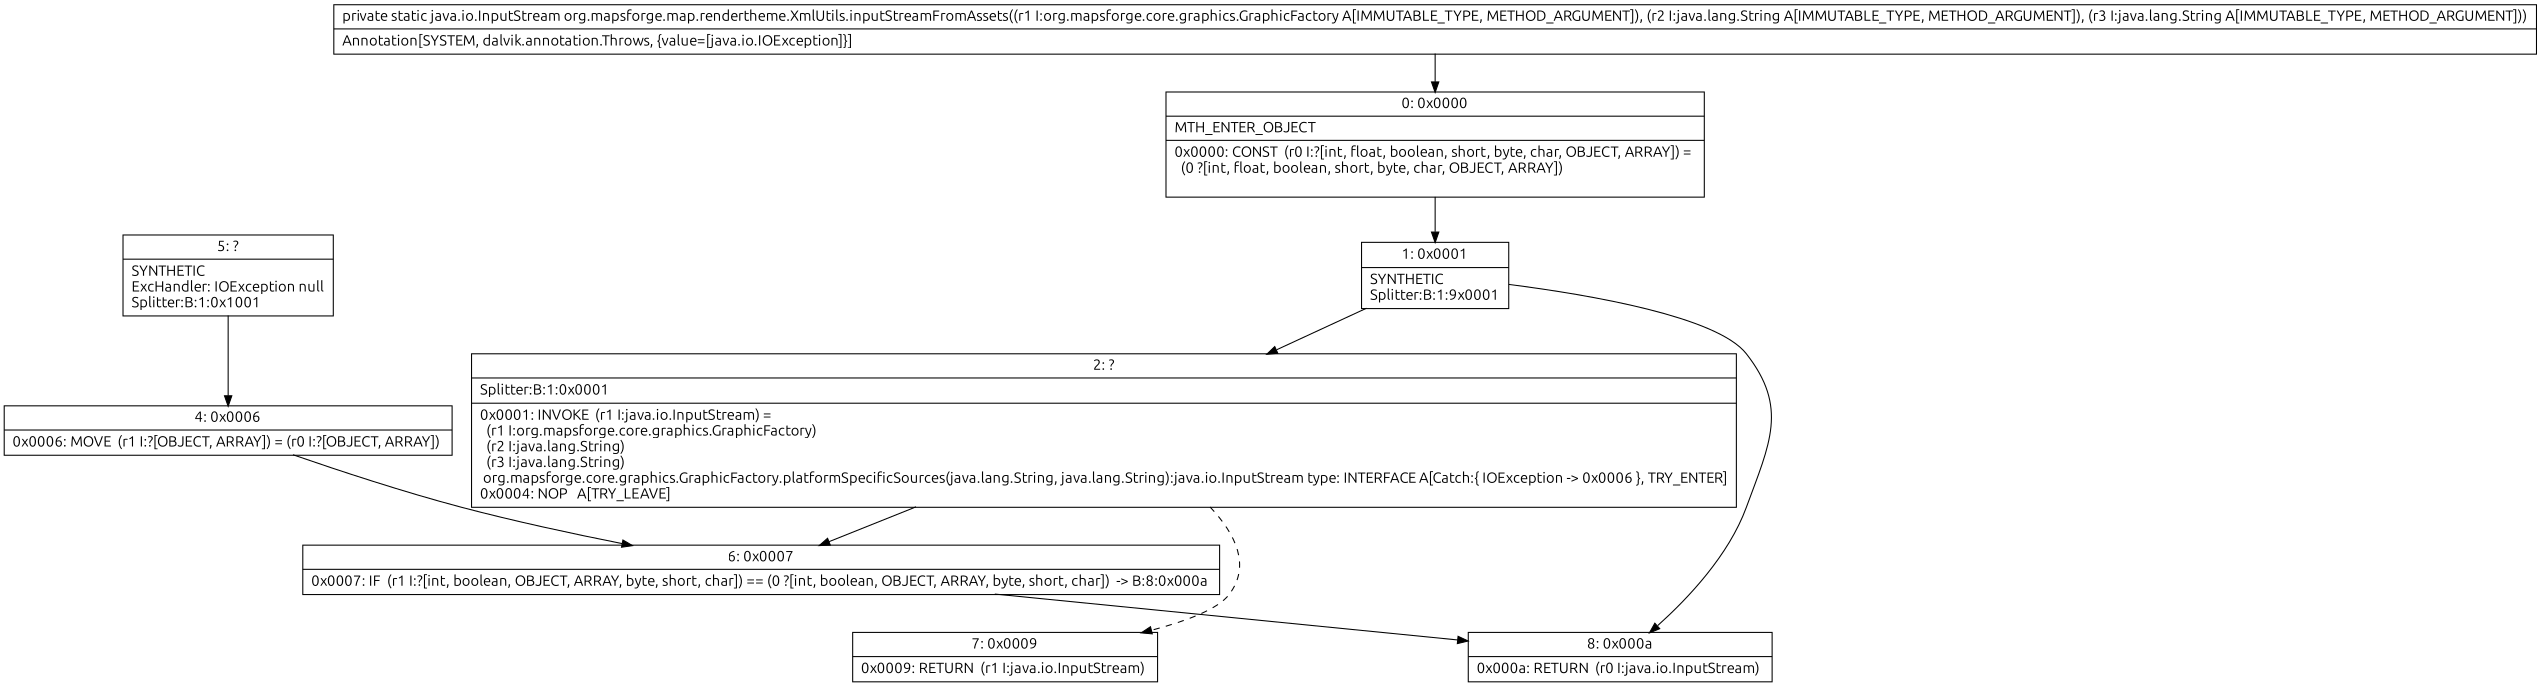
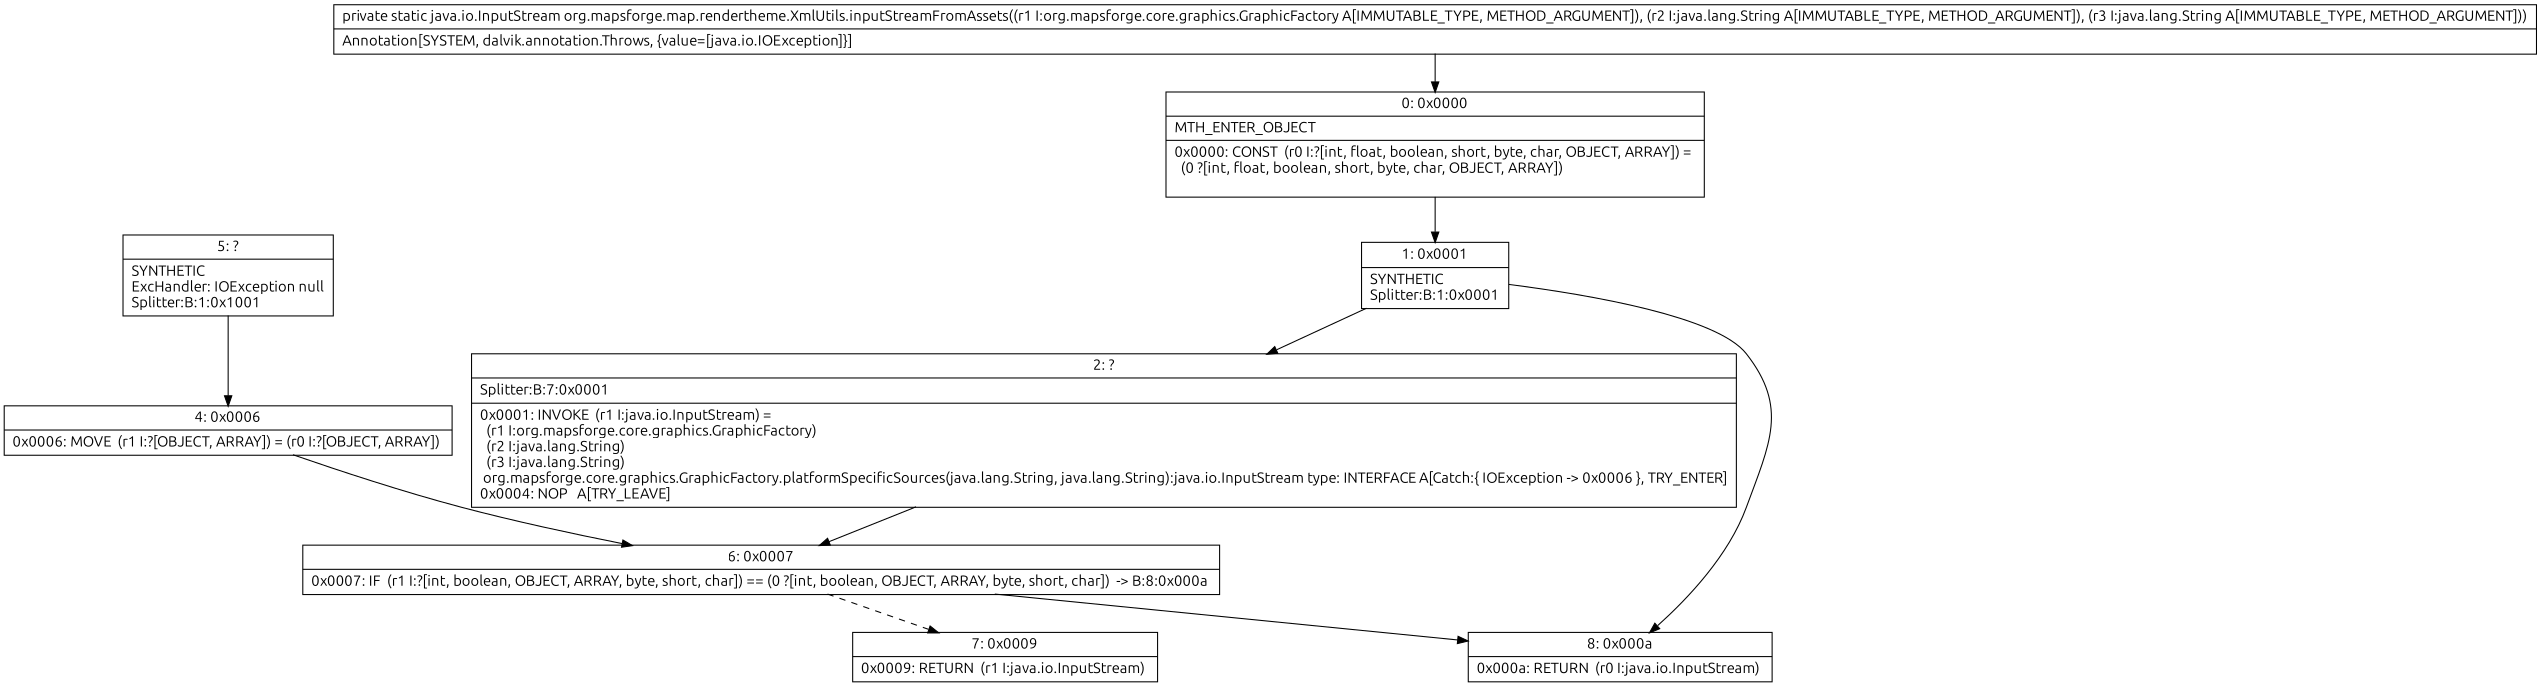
node "1: 0x0001": text "Splitter:B:1:9x0001" -> "Splitter:B:1:0x0001"
node "2: ?": text "Splitter:B:1:0x0001" -> "Splitter:B:7:0x0001"
edge "2: ?" -> "7: 0x0009": now "6: 0x0007" -> "7: 0x0009"
